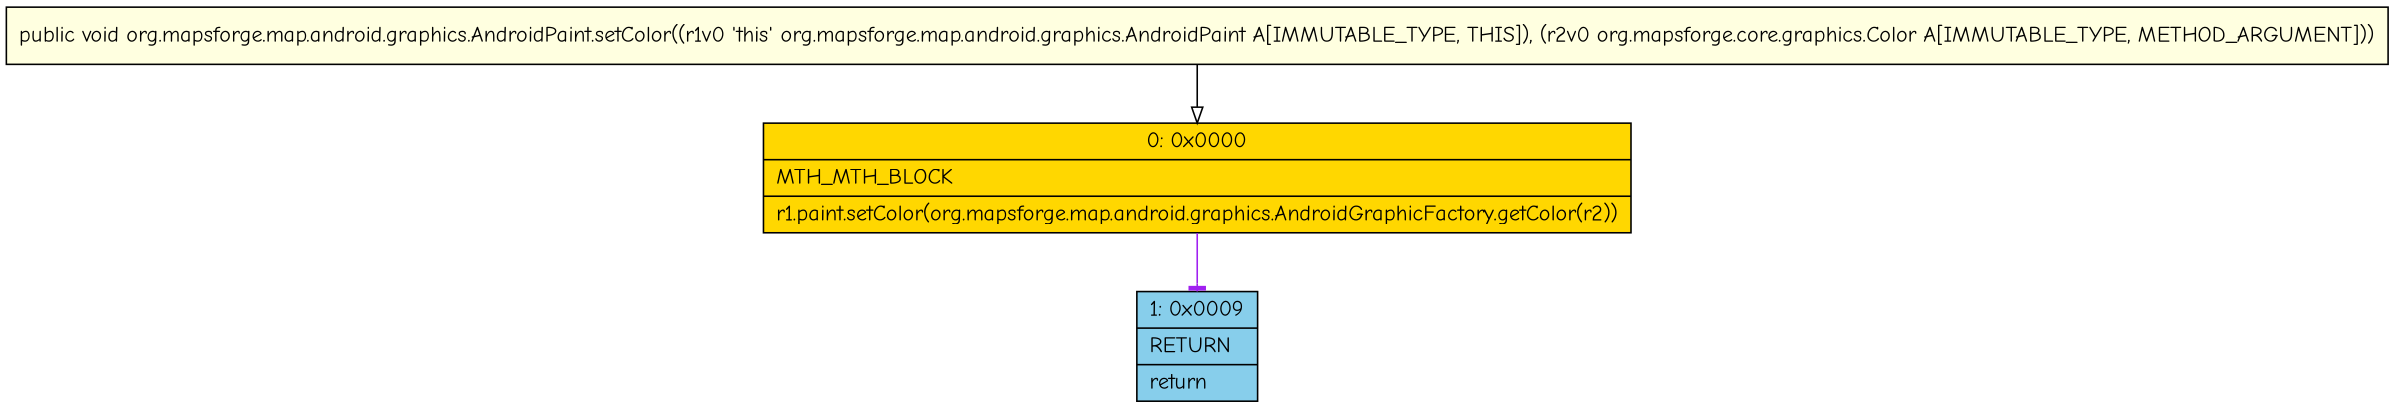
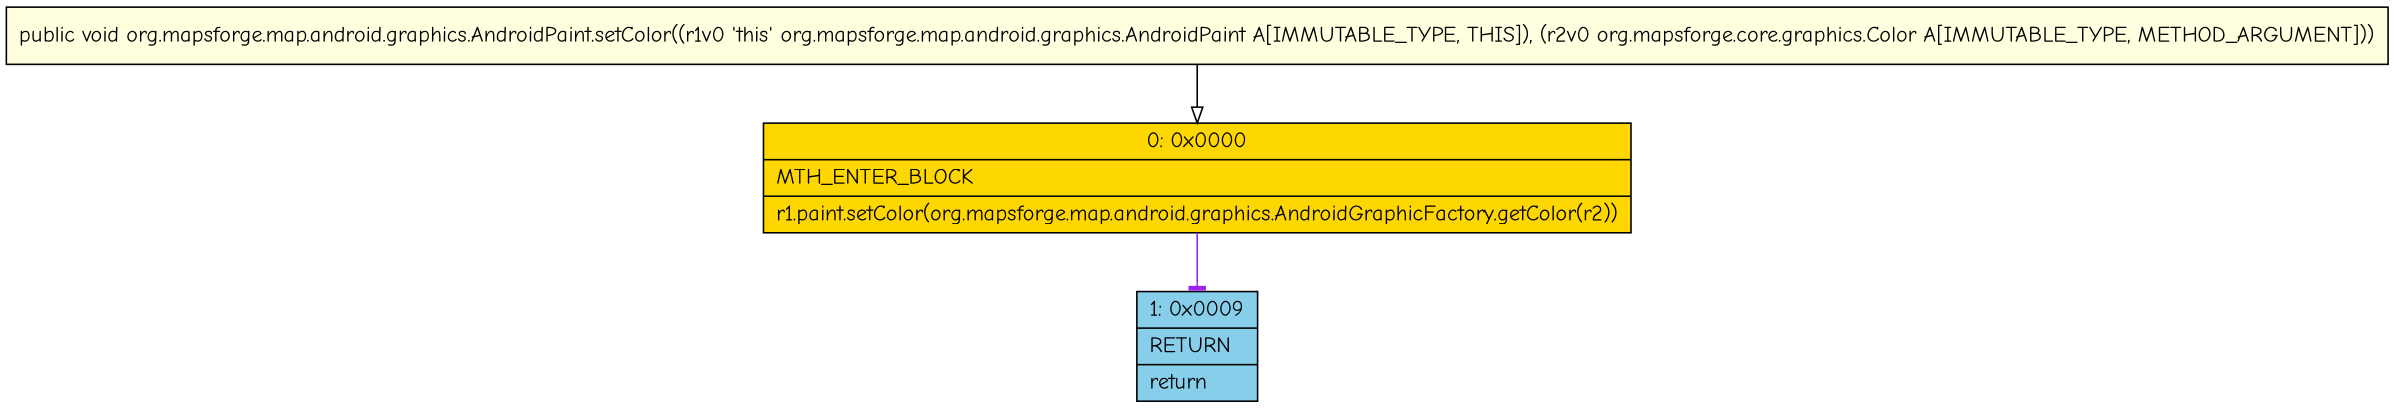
node "0: 0x0000": text "MTH_MTH_BLOCK" -> "MTH_ENTER_BLOCK"
